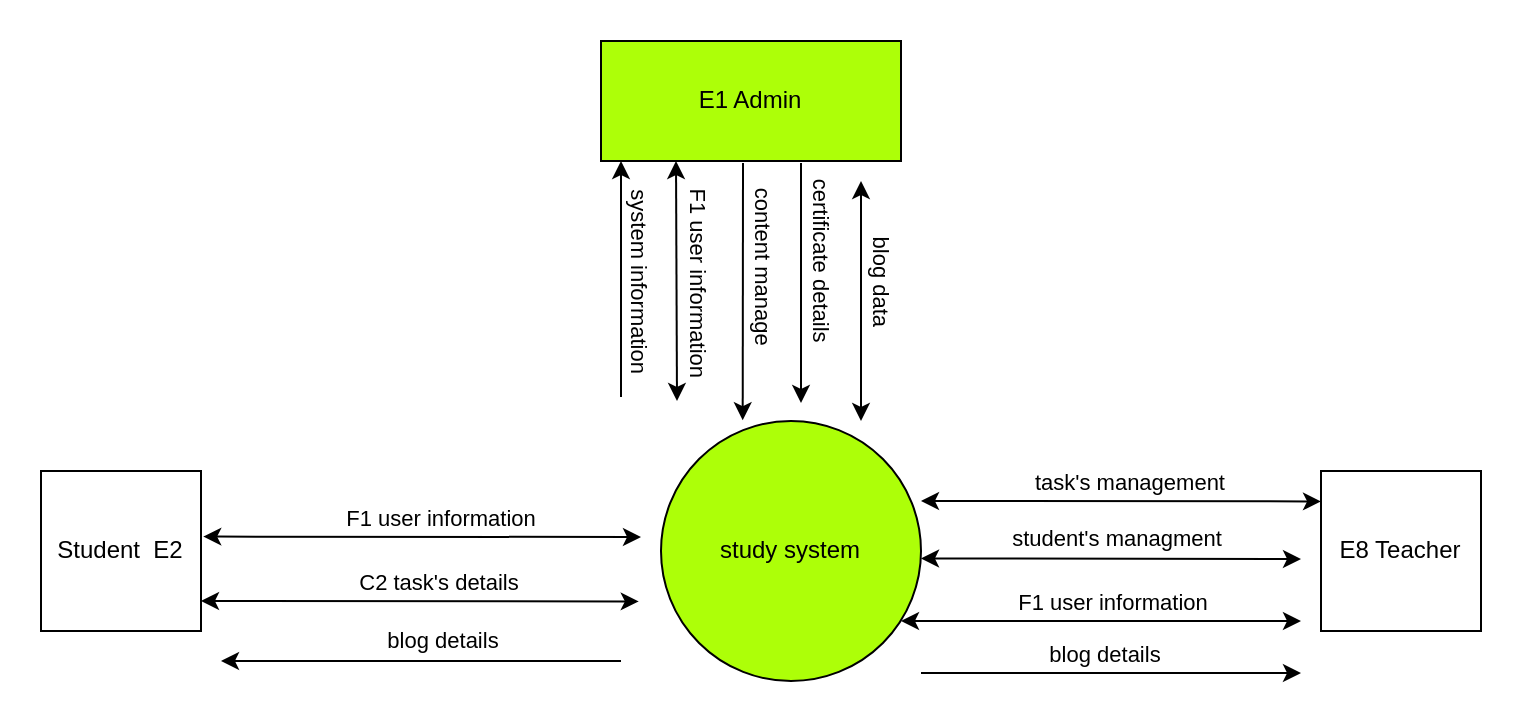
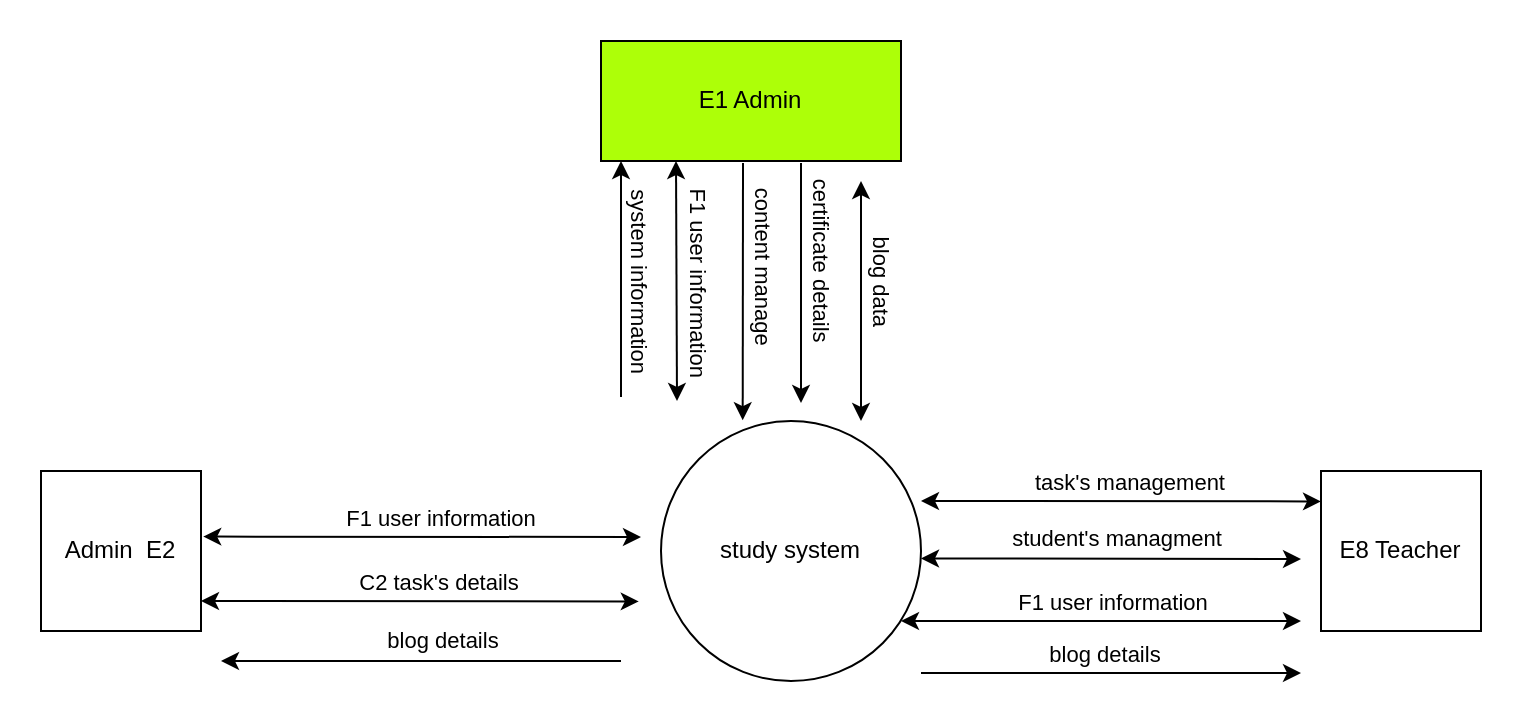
node "Student E2": label "Student E2" -> "Admin E2"
node "study system": fillcolor #adff08 -> #ffffff
